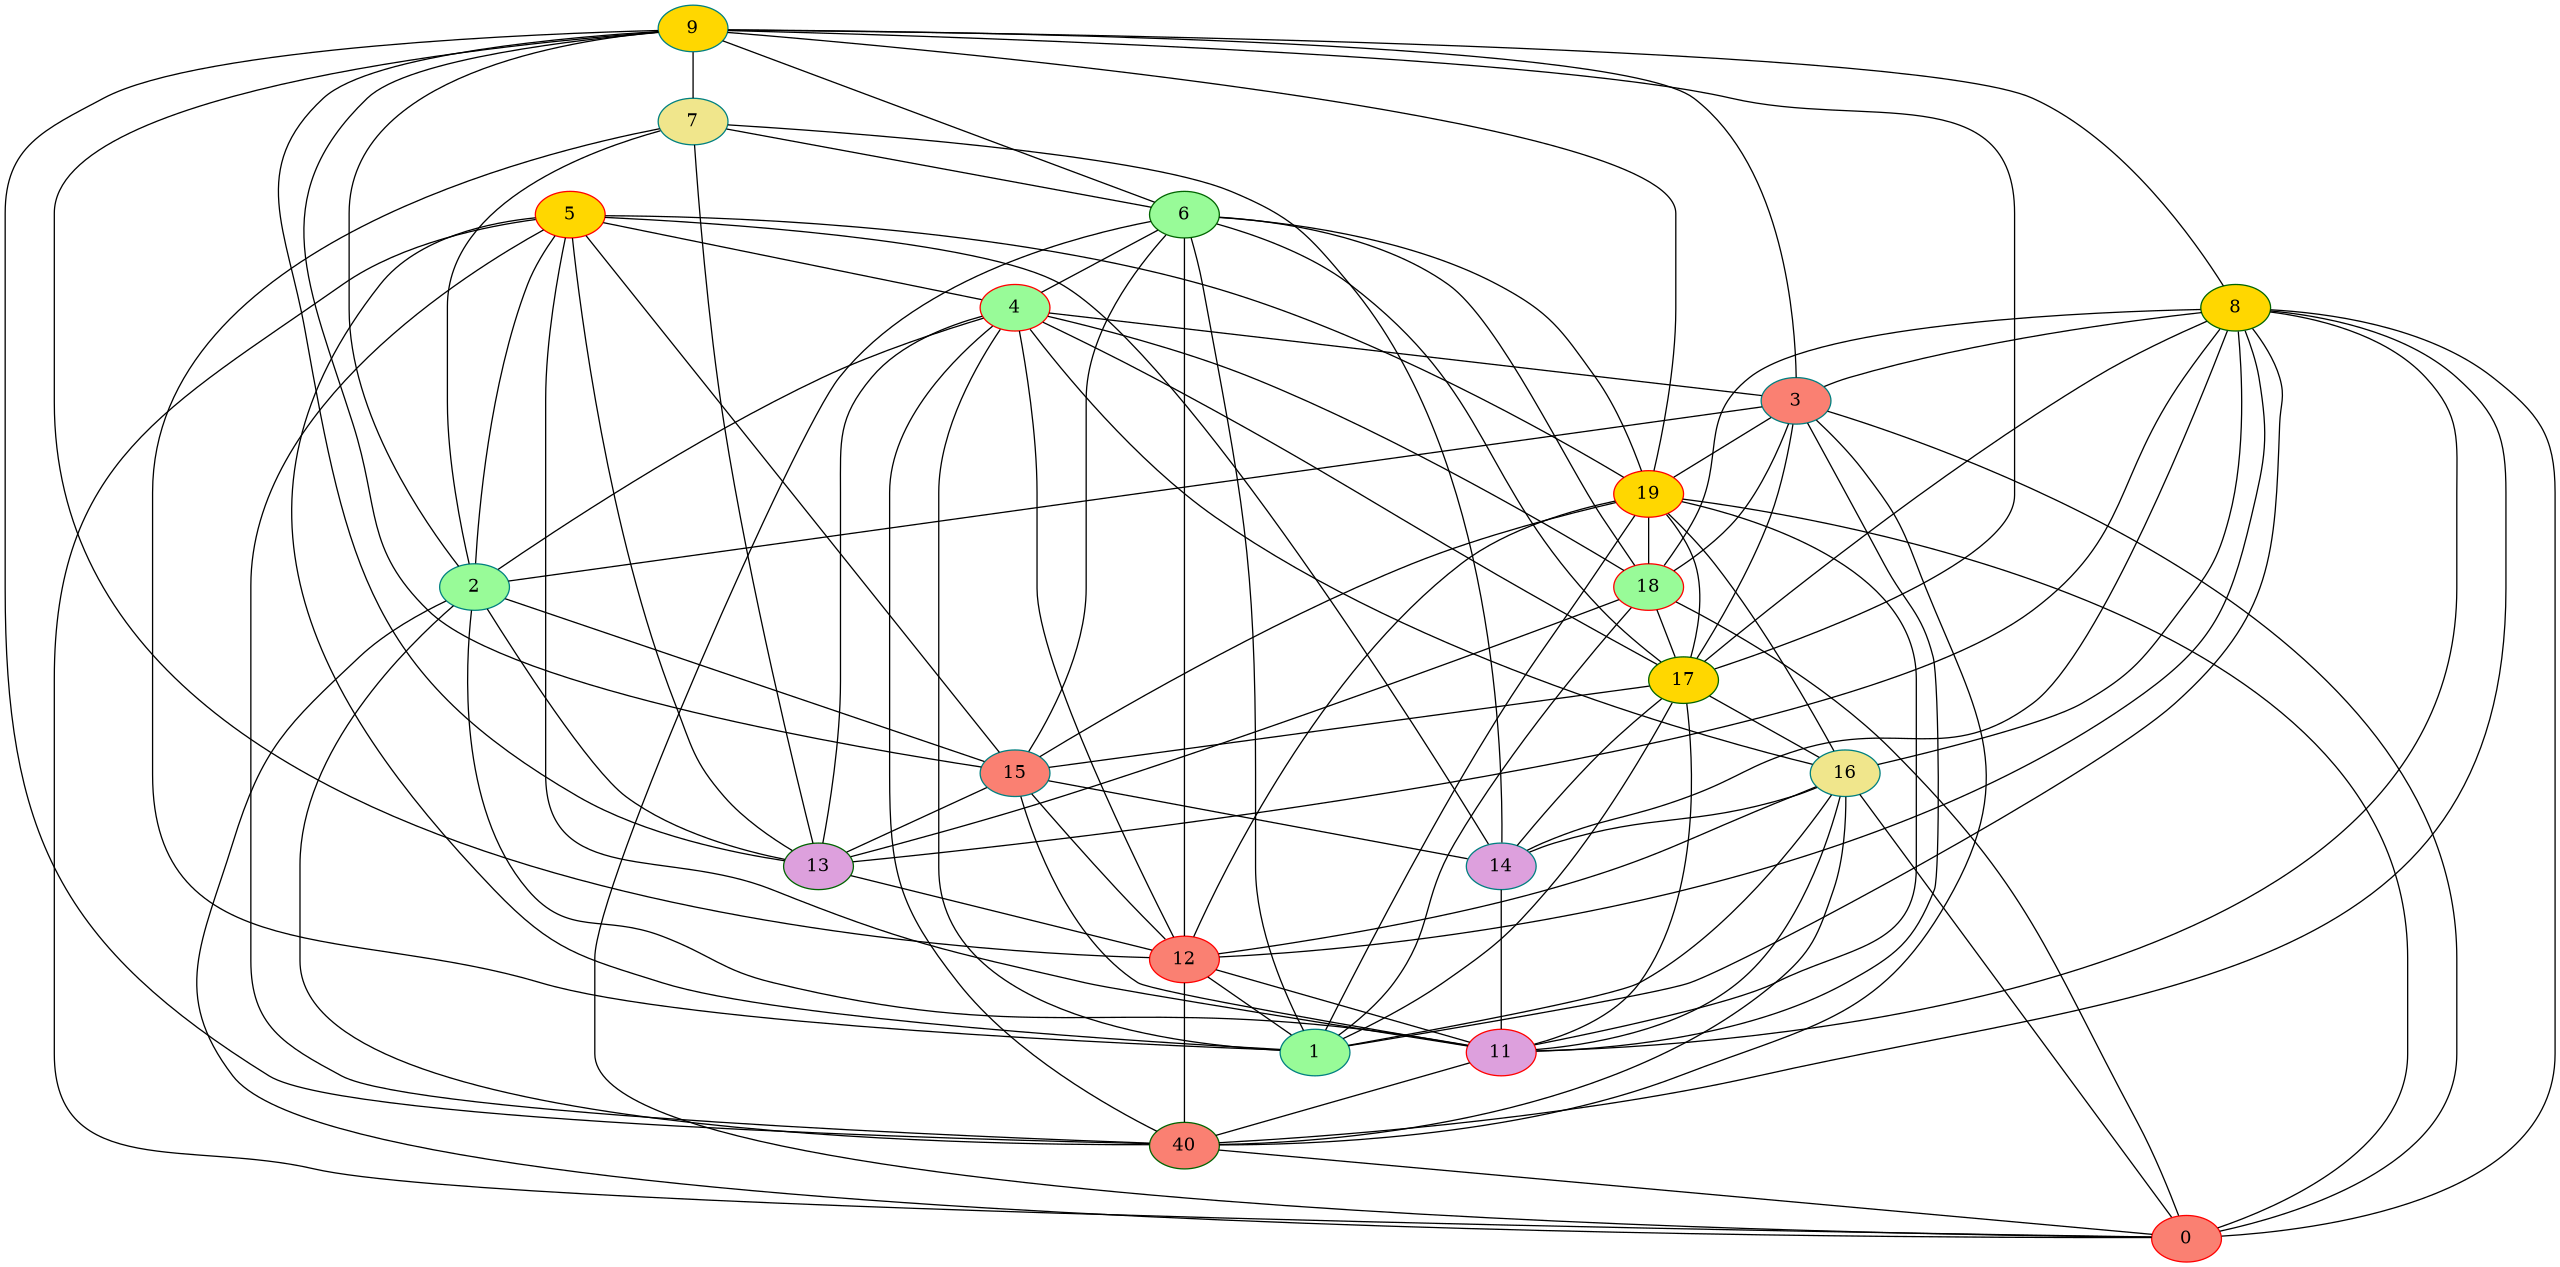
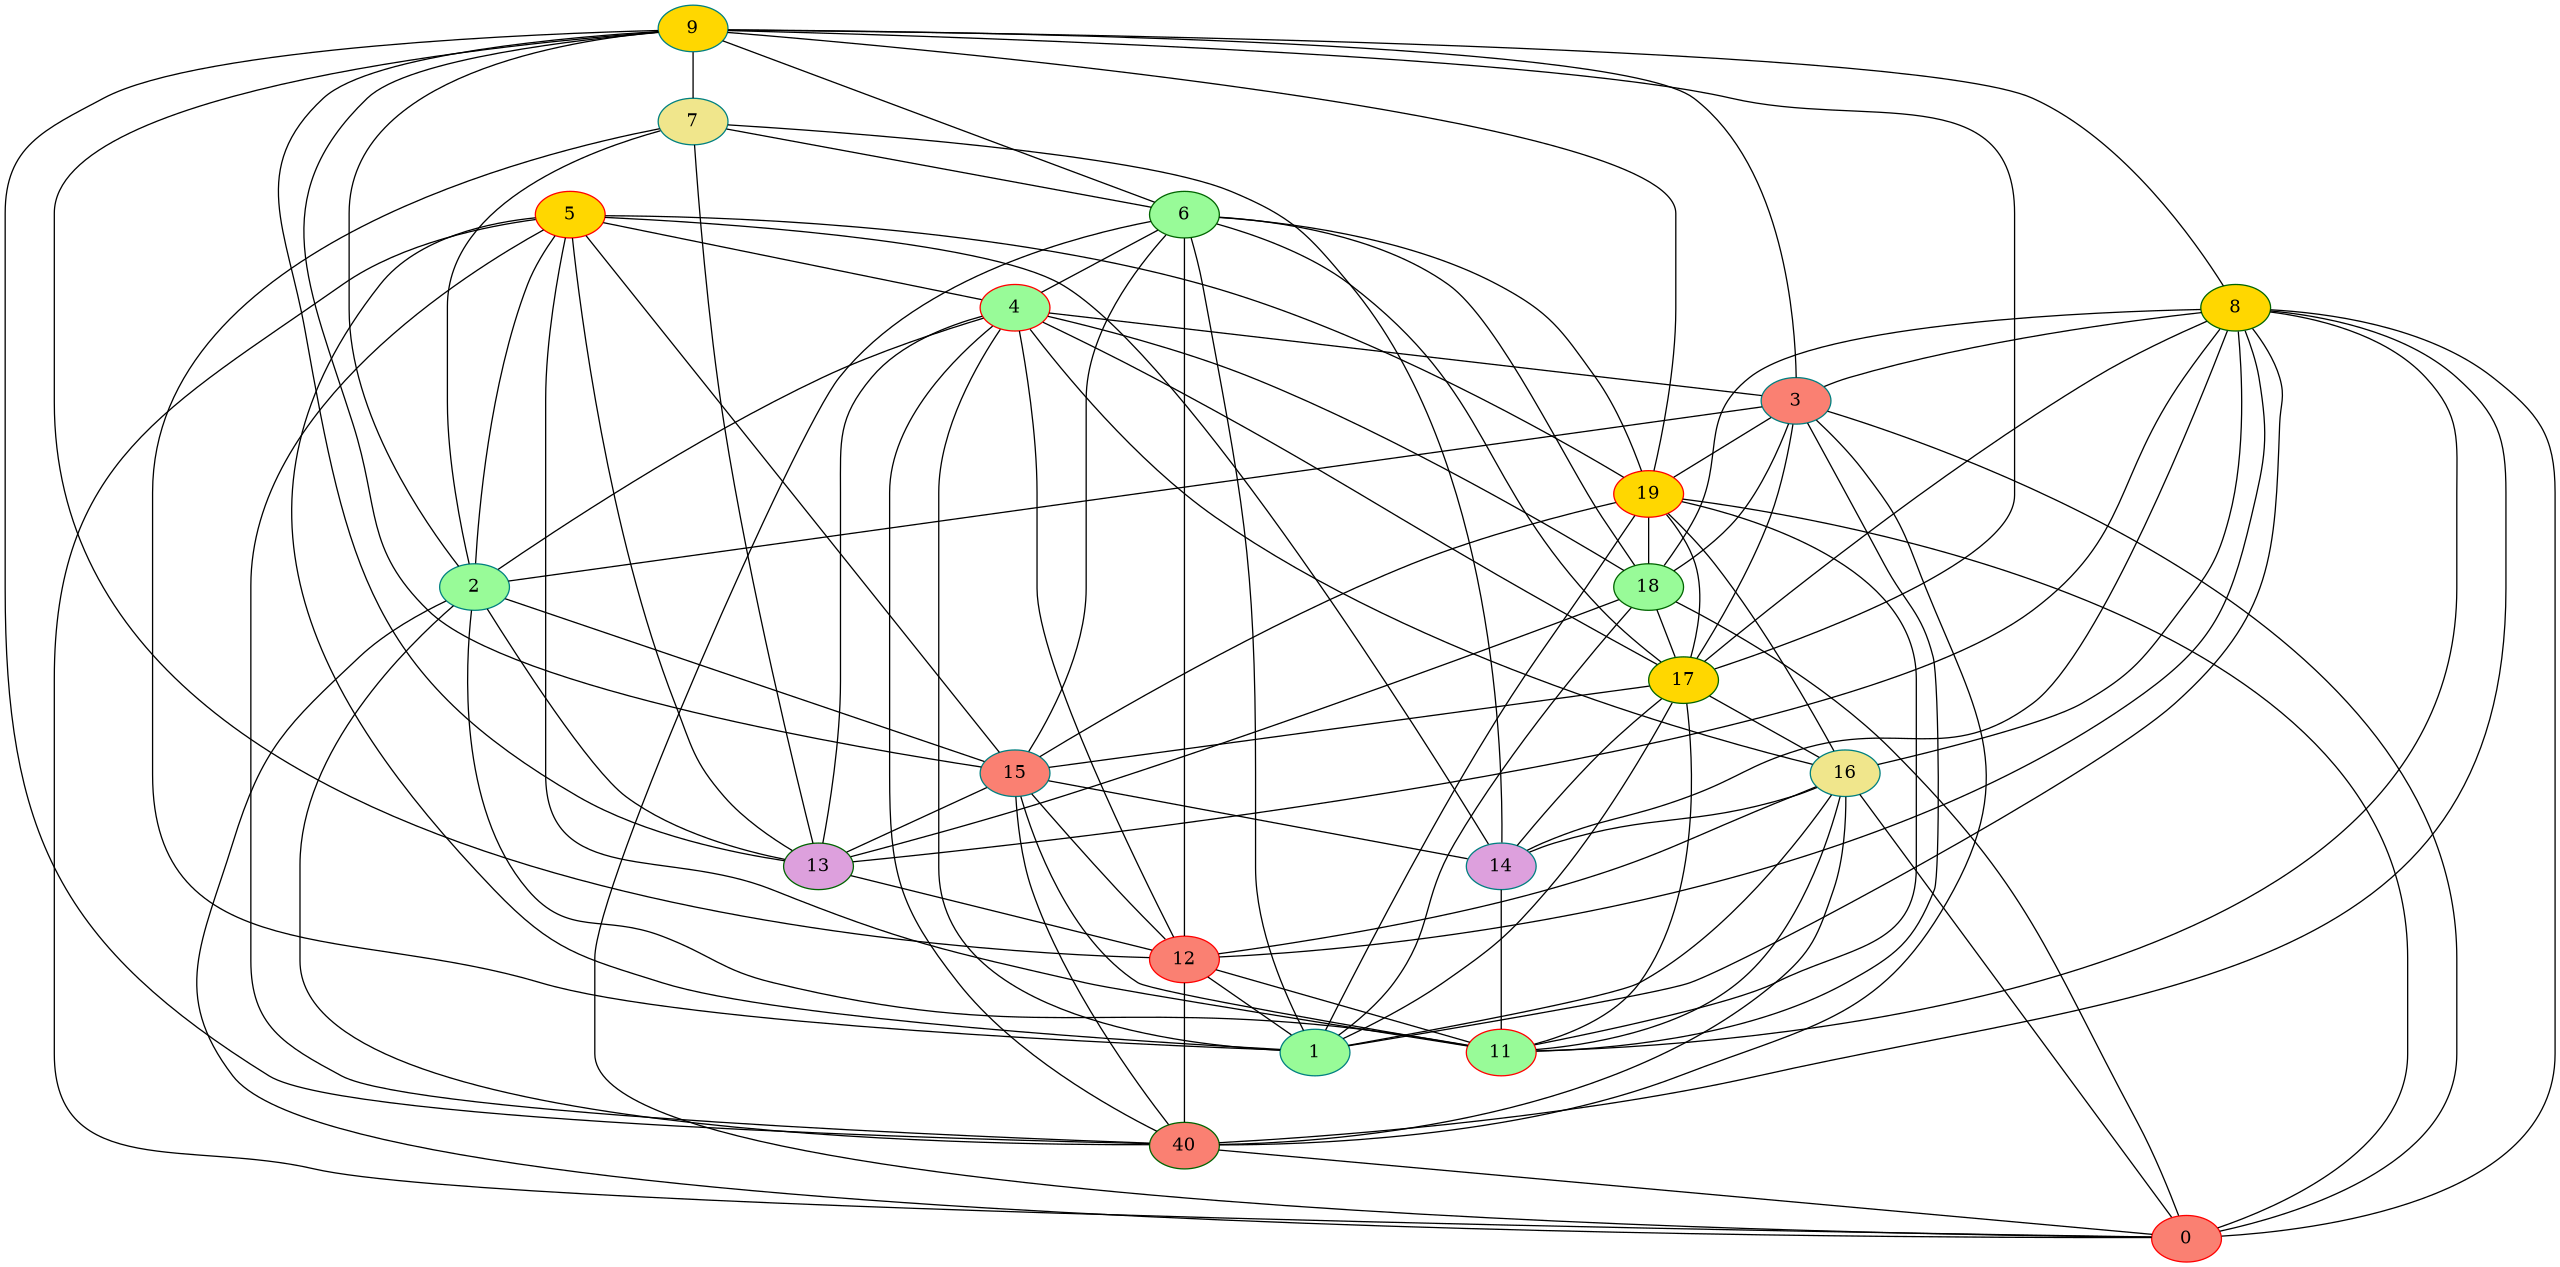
node "18": color red -> darkgreen
edge "19" -- "12": removed
node "11": fillcolor plum -> palegreen
edge "11" -- "40": now "15" -- "40"
